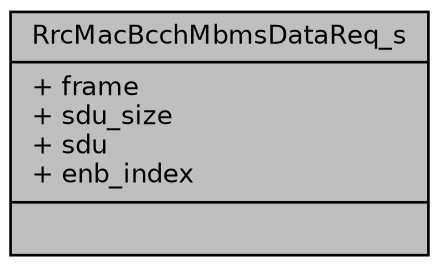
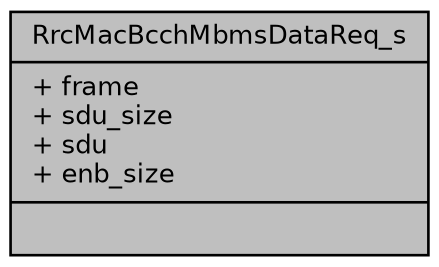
node "RrcMacBcchMbmsDataReq_s": text "+ enb_index" -> "+ enb_size"
